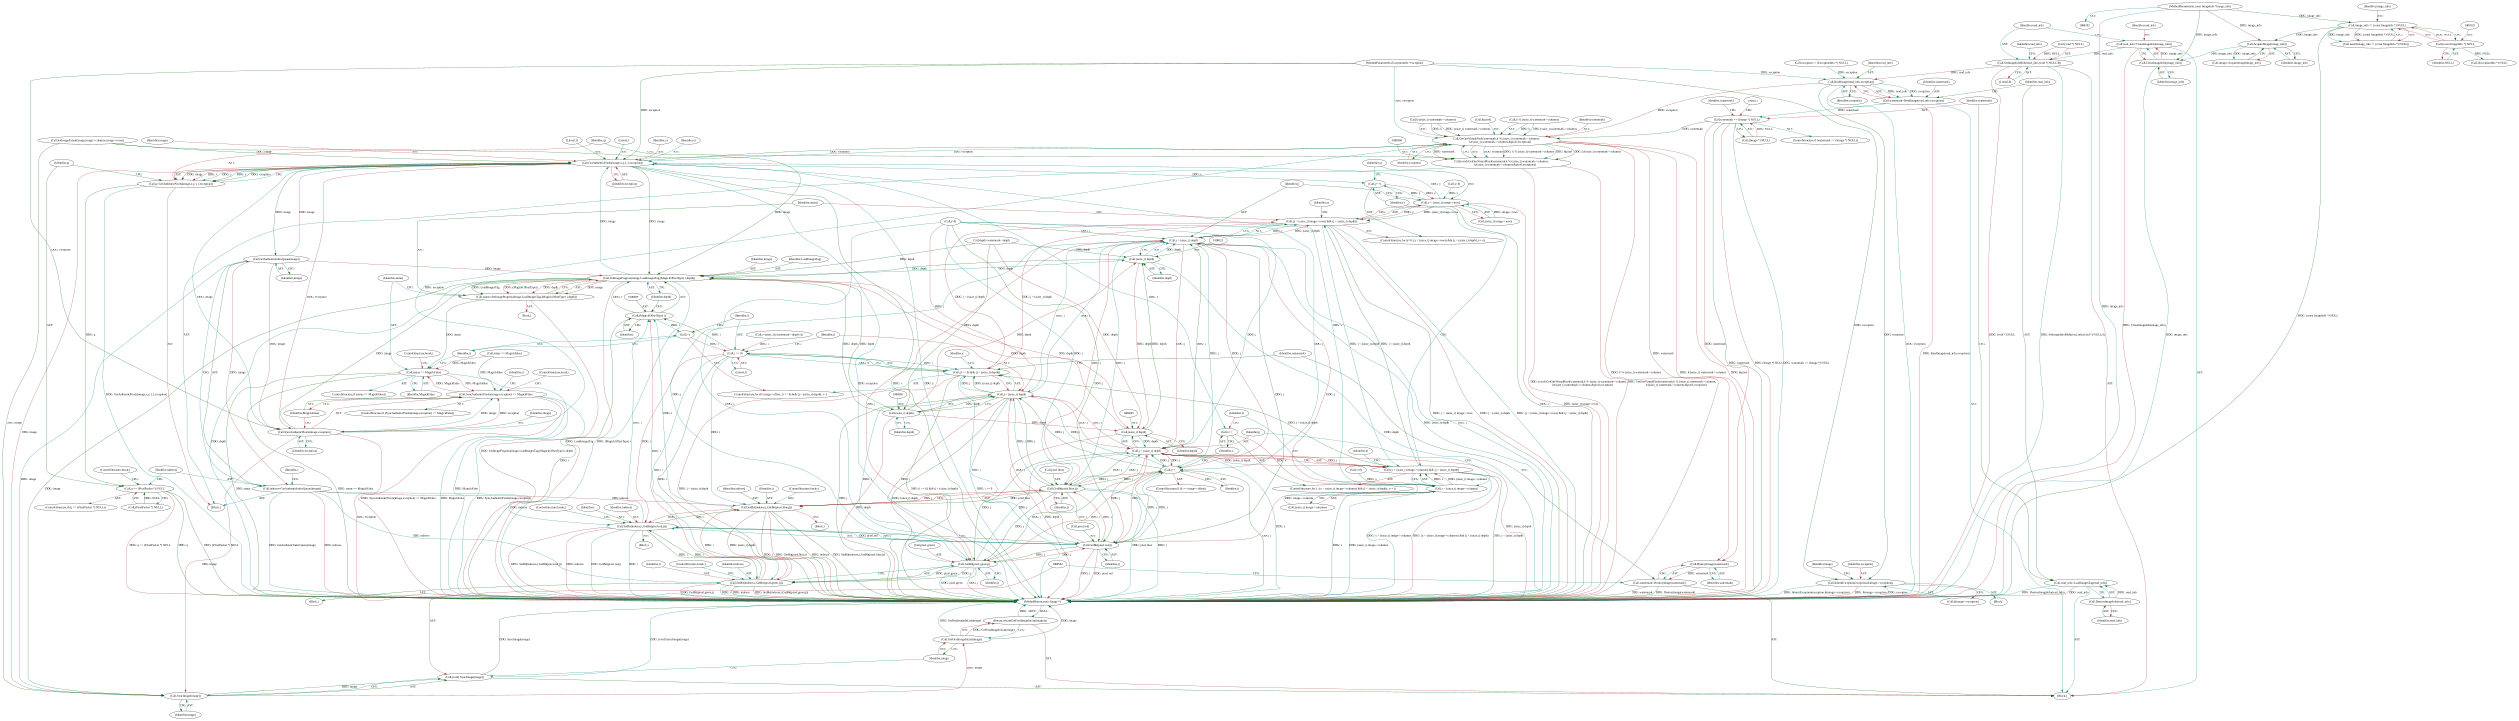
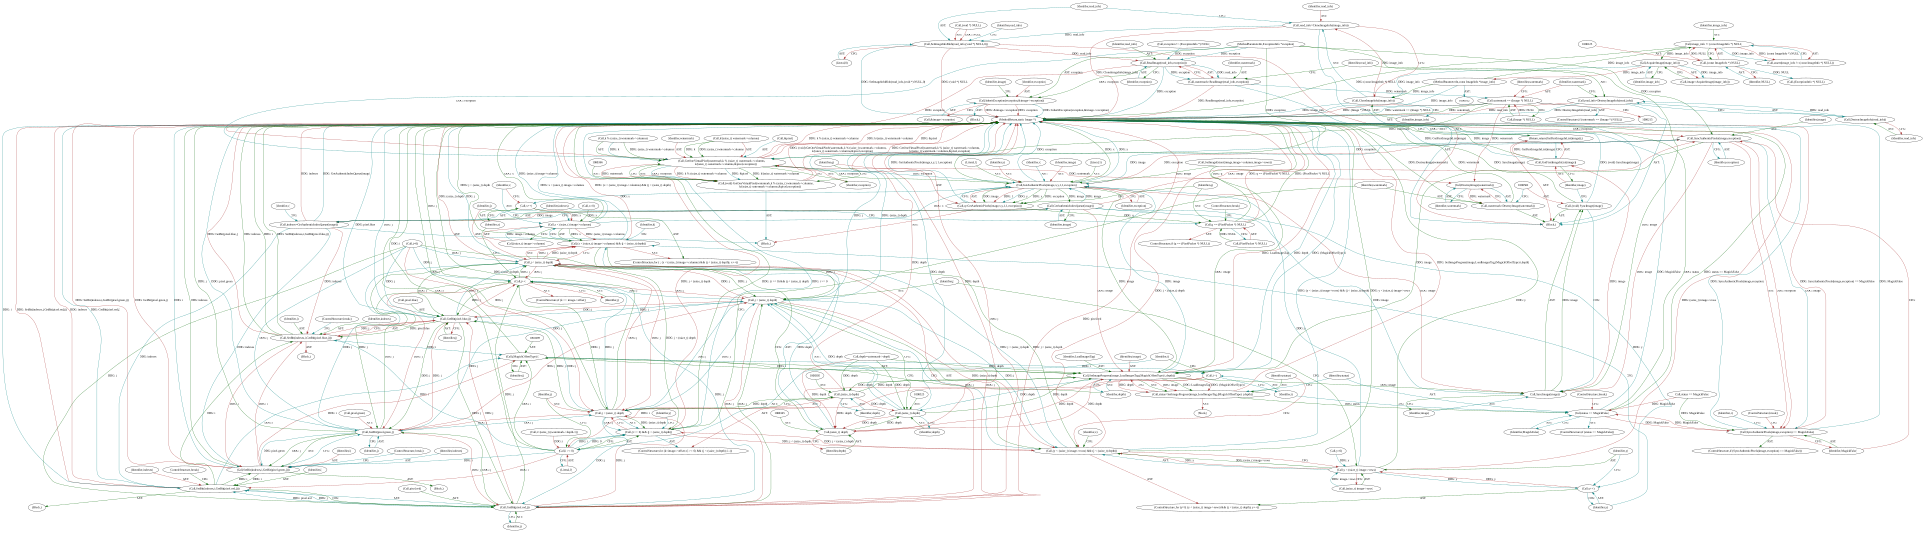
edge "(MethodParameterIn,const ImageInfo *image_info)" -> "(Call,AcquireImage(image_info))": reversed
edge "1000215" -> "(Call,watermark == (Image *) NULL)": reversed
edge "(Call,GetAuthenticPixels(image,x,y,1,1,exception))" -> "(Call,y++)": now "(Call,GetAuthenticIndexQueue(image))" -> "(Call,y++)"
edge "(MethodParameterIn,ExceptionInfo *exception)" -> "(Call,InheritException(exception,&image->exception))": label "DDG: exception" -> "AST: exception"
edge "(Call,GetBit(pixel.green,j))" -> "(Call,GetBit(pixel.blue,j))": added, label "DDG: j"
edge "(Call,SetImageExtent(image,image->columns,image->rows))" -> "(Call,SyncImage(image))": now "(MethodParameterIn,ExceptionInfo *exception)" -> "(Call,SyncImage(image))"
edge "(Call,SetBit(indexes,i,GetBit(pixel.blue,j)))" -> "(Call,SetBit(indexes,i,GetBit(pixel.red,j)))": removed, label "DDG: i"
edge "(Call,GetBit(pixel.blue,j))" -> "(Call,GetBit(pixel.red,j))": label "AST: j" -> "DDG: j"
edge "(Call,SetBit(indexes,i,GetBit(pixel.blue,j)))" -> "(Call,SetBit(indexes,i,GetBit(pixel.green,j)))": label "DDG: (ssize_t) depth" -> "DDG: i"
node "(Call,read_info=LoadImagesTag(read_info))": label "(Call,read_info=LoadImagesTag(read_info))" -> "(Call,read_info=DestroyImageInfo(read_info))"
edge "(Call,SyncAuthenticPixels(image,exception))" -> "(MethodReturn,static Image *)": reversed
edge "(MethodReturn,static Image *)" -> "(Return,return(GetFirstImageInList(image));)": label "NULL: " -> "CFG: "
